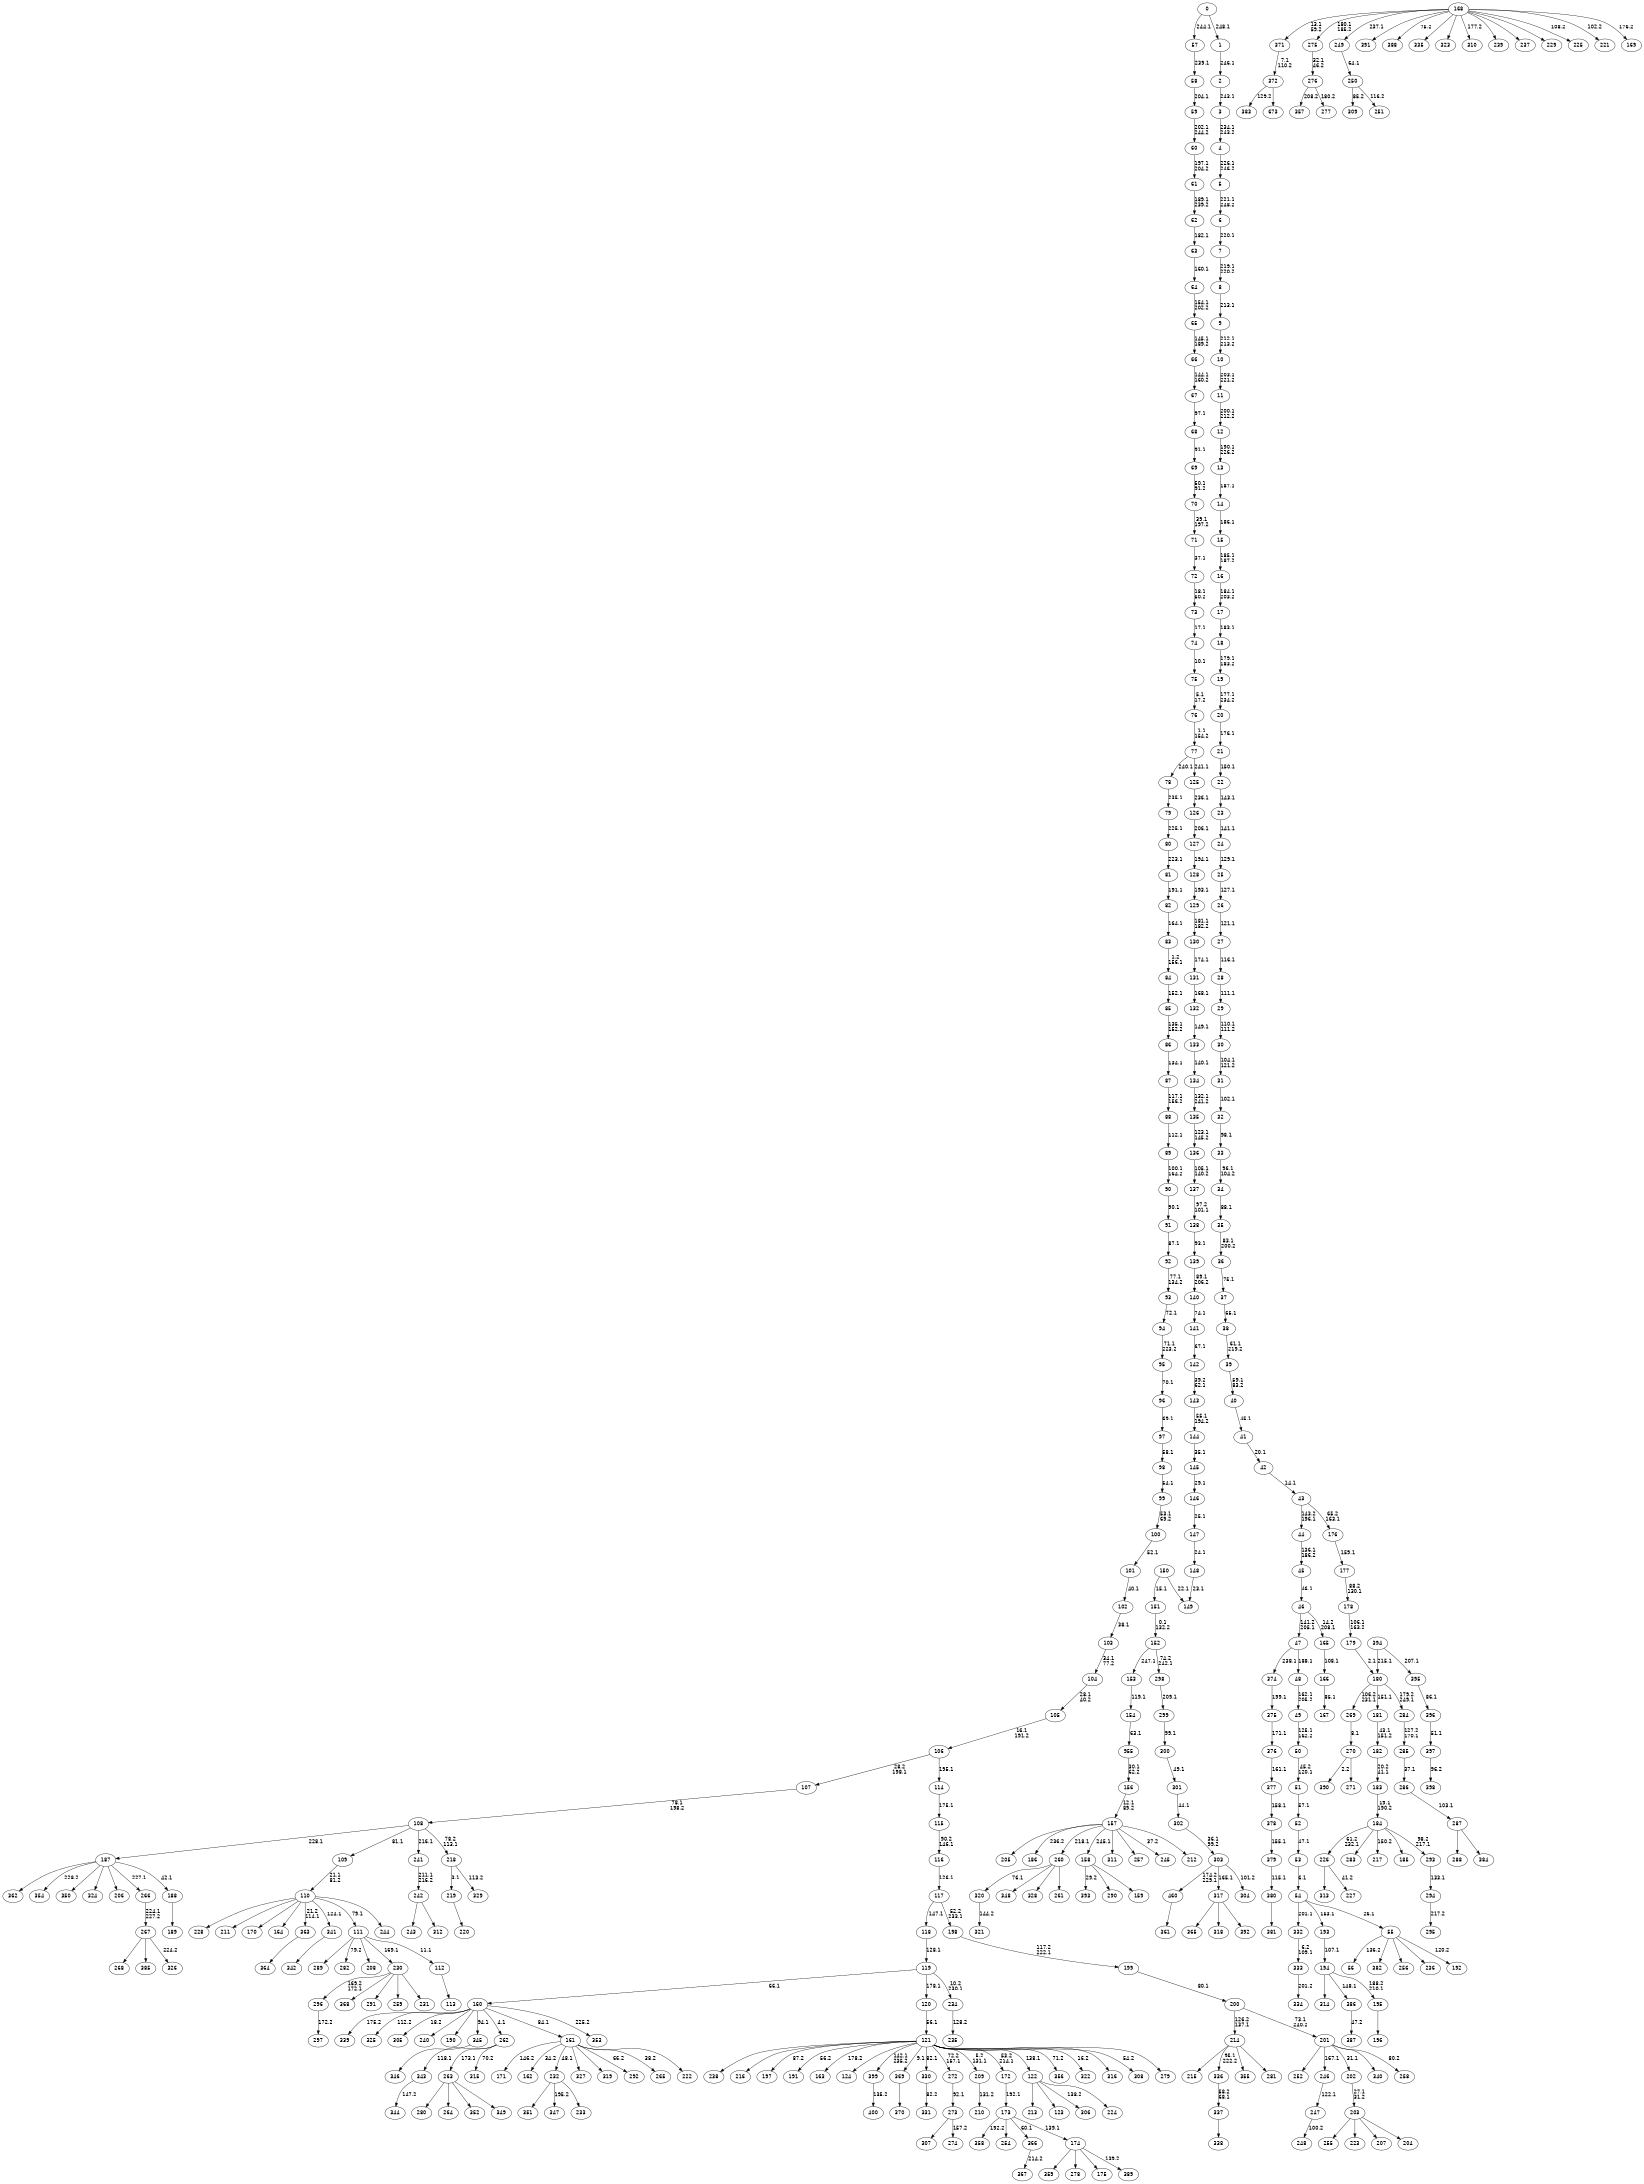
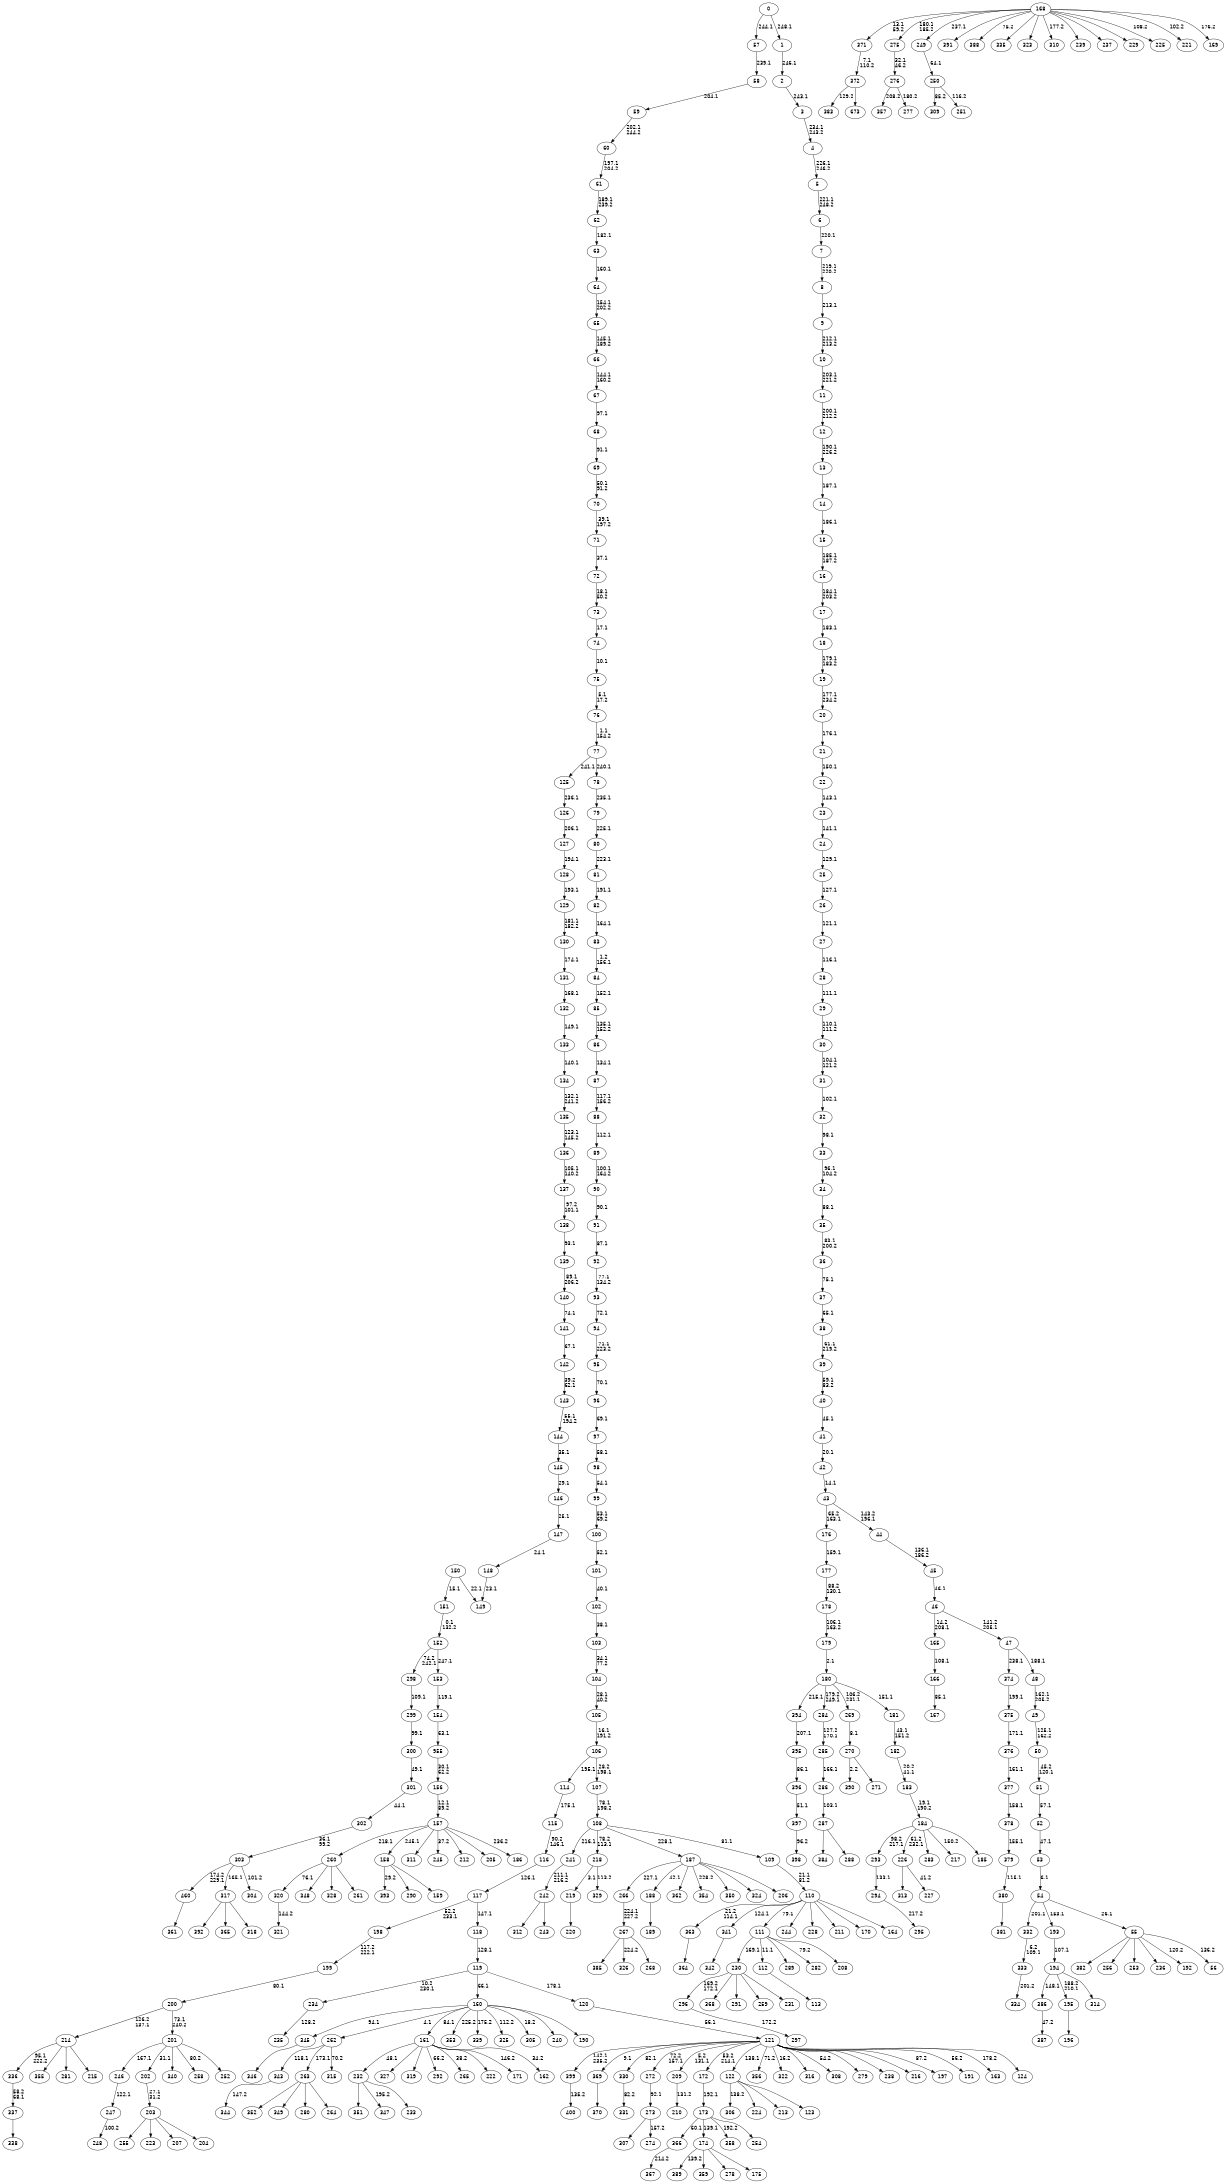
edge "394" -> "180": reversed
edge "298" -> "299": label "209,1" -> "109,1"
edge "285" -> "286": label "37,1" -> "166,1"
node "257": removed
node "253": added
